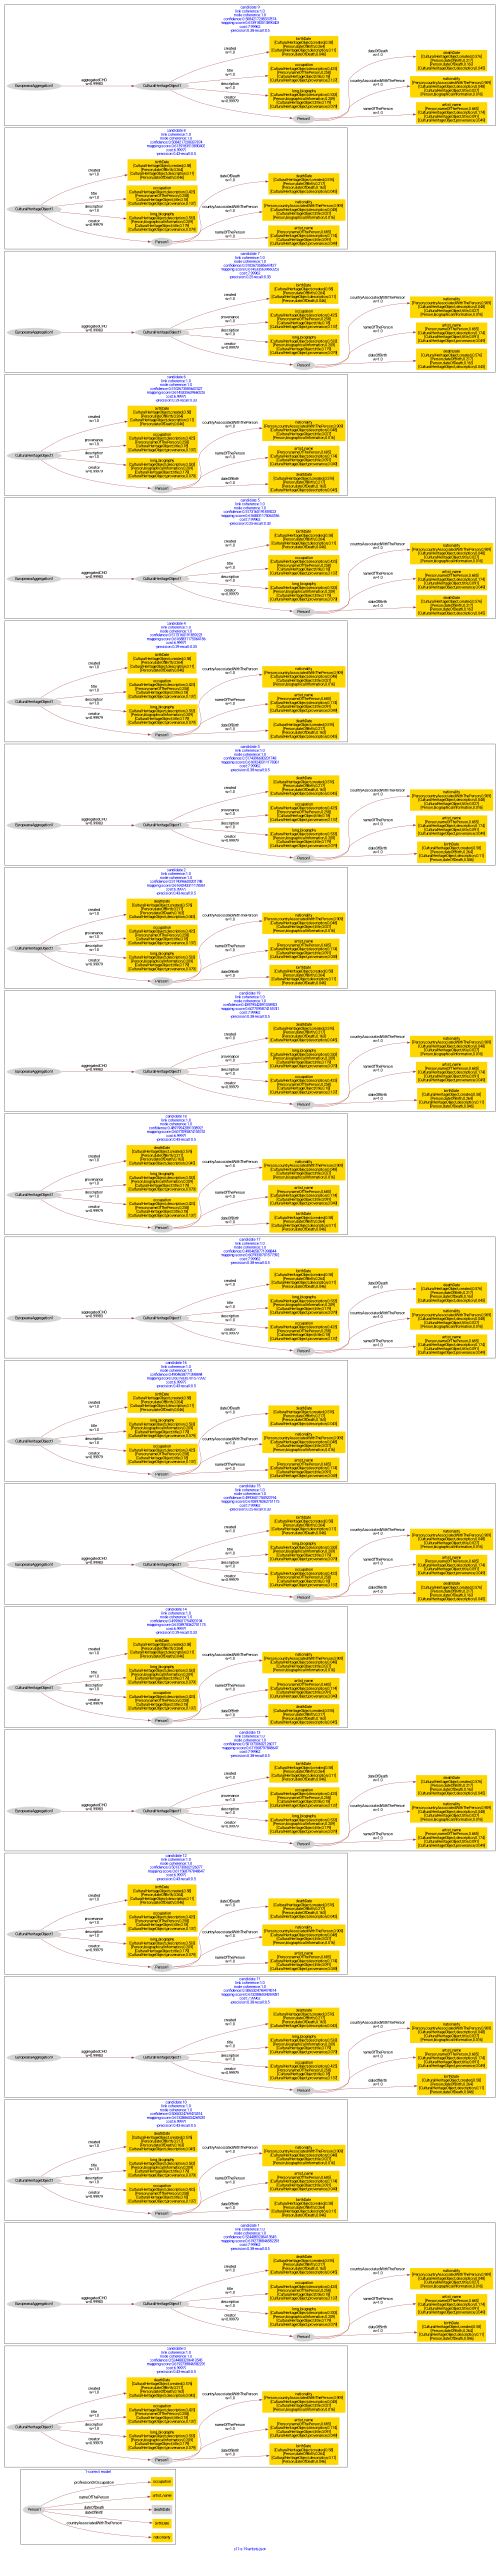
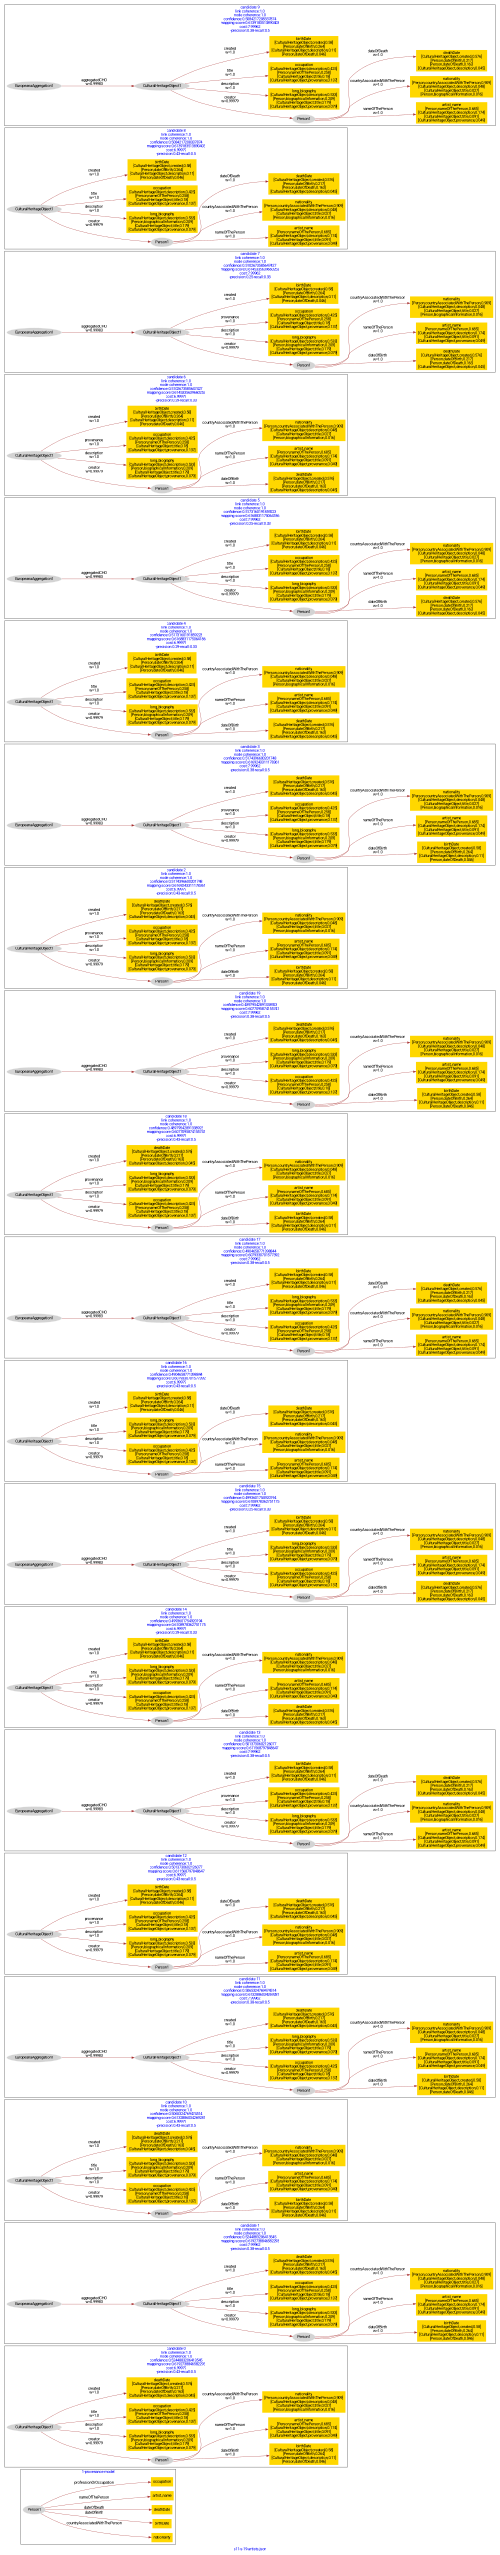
cluster "1-correct model": label "1-correct model" -> "1-provenance model"
node "deathDate": fillcolor lightgray -> gold
